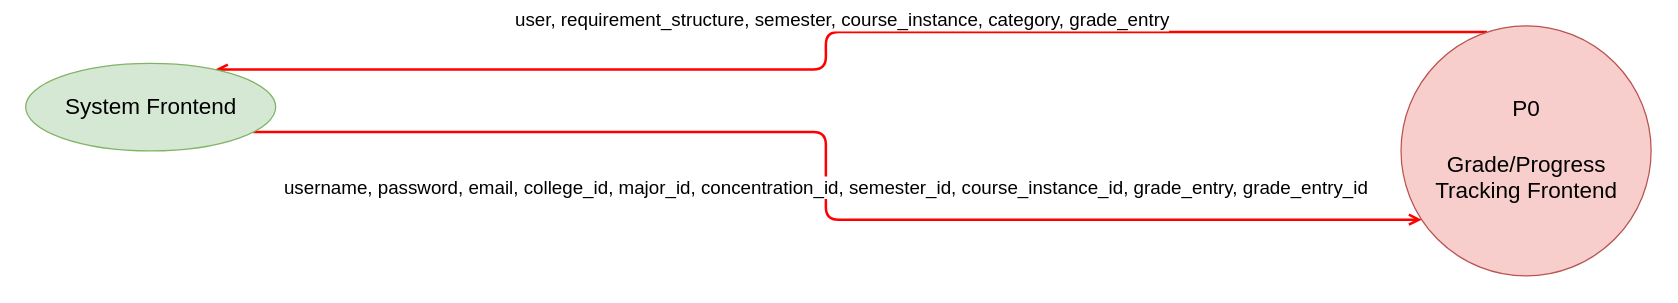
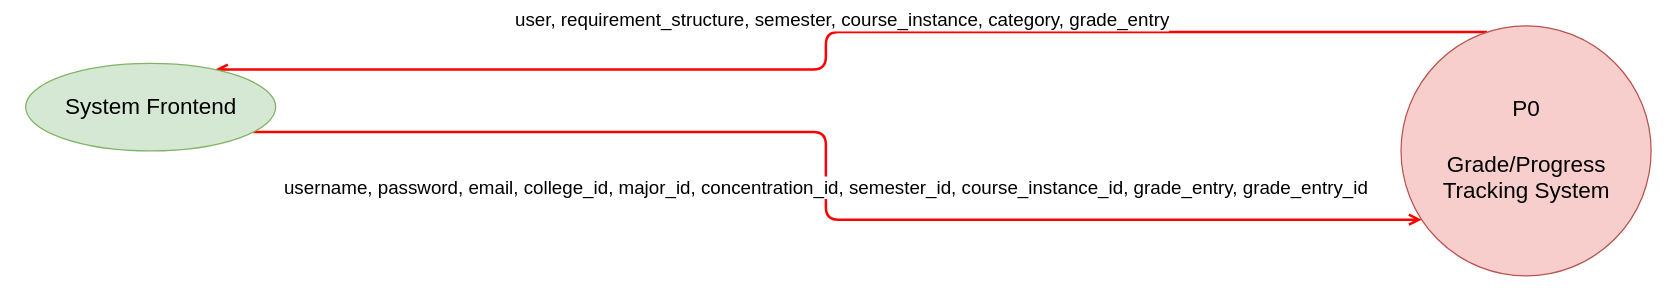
node "P0 Grade/Progress Tracking Frontend": label "P0 Grade/Progress Tracking Frontend" -> "P0 Grade/Progress Tracking System"
